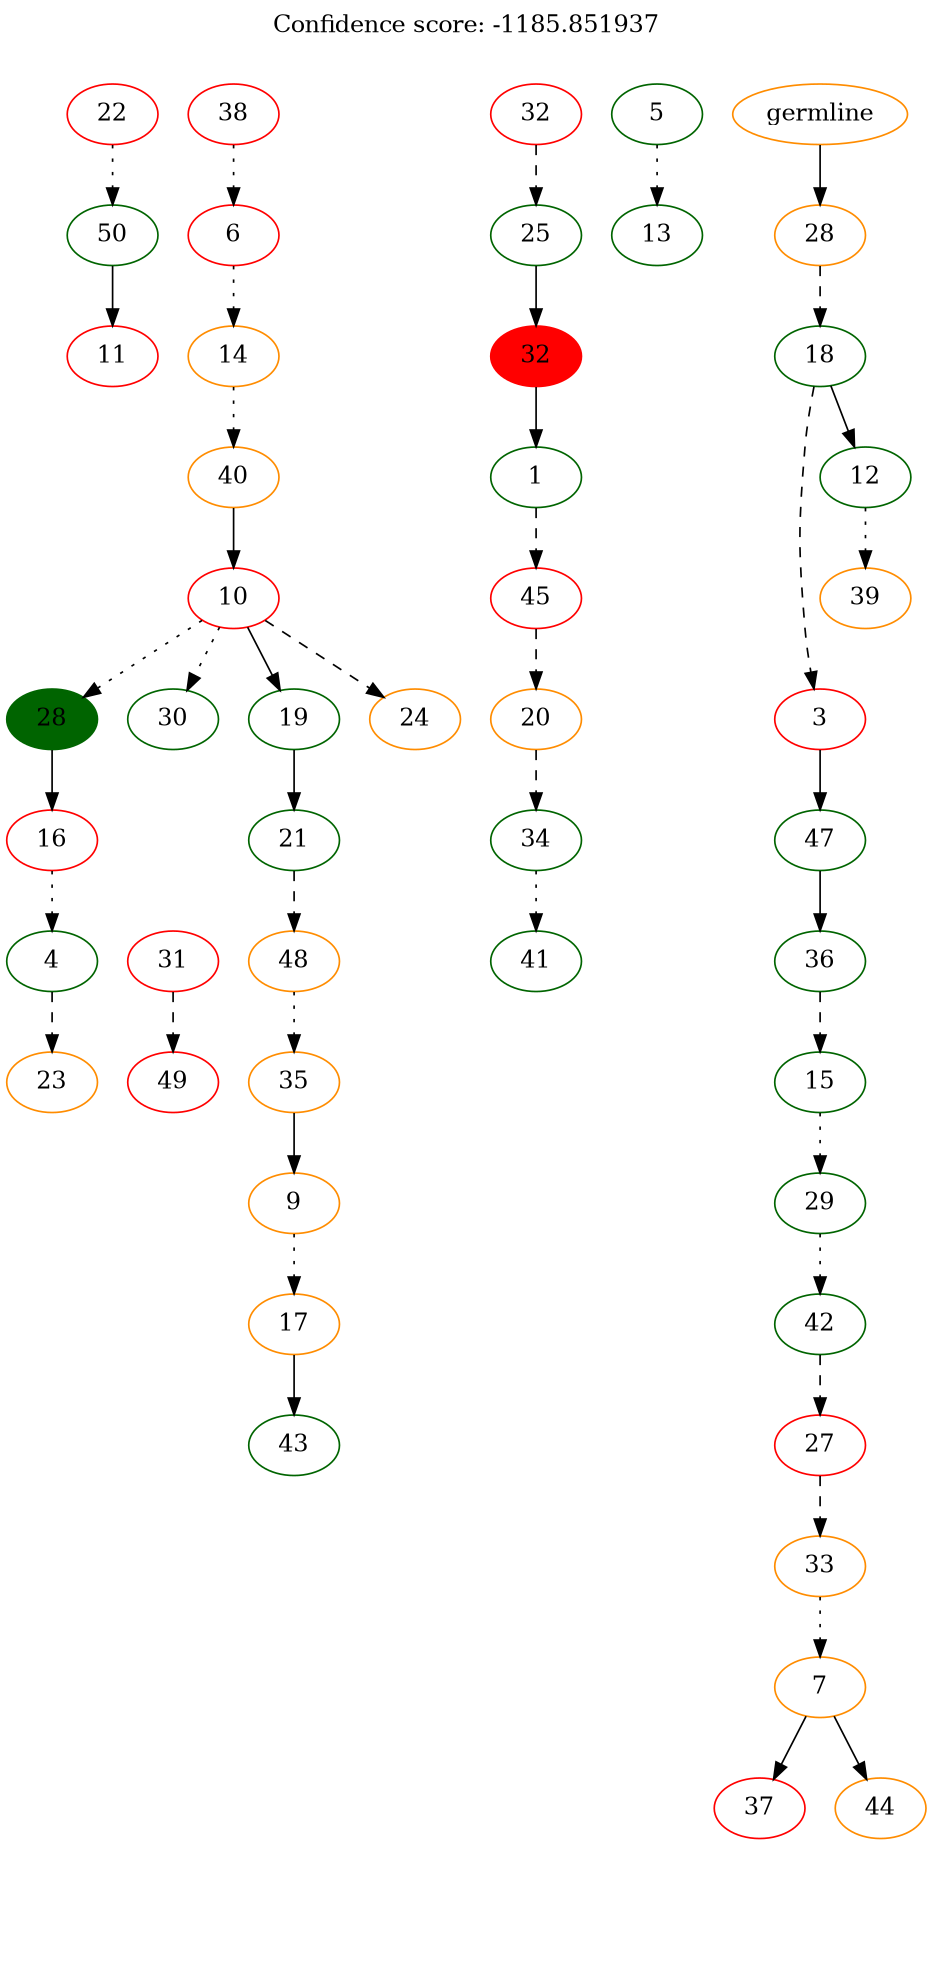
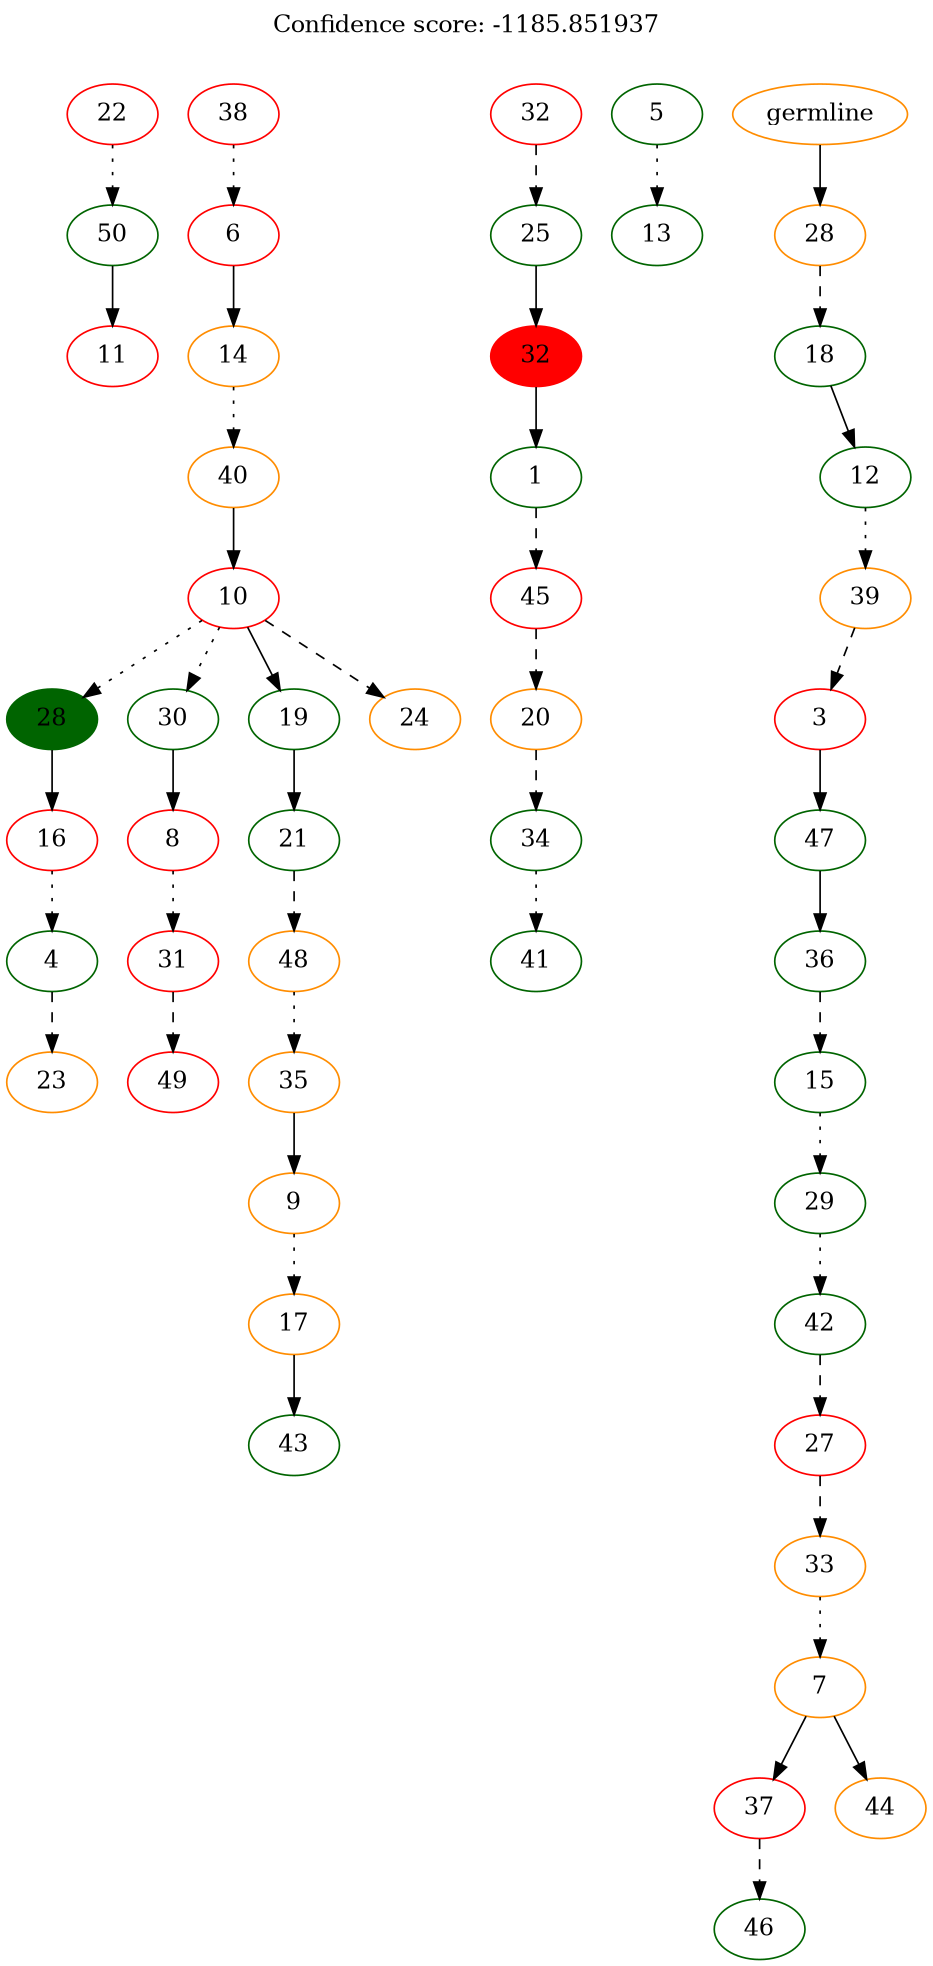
edge "6" -> "14": style dotted -> solid
edge "18" -> "3": now "39" -> "3"
node "8": added
node "46": added
